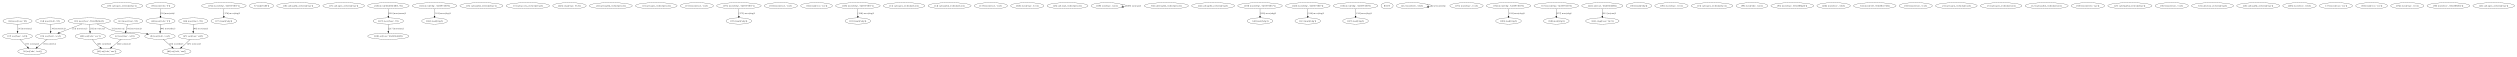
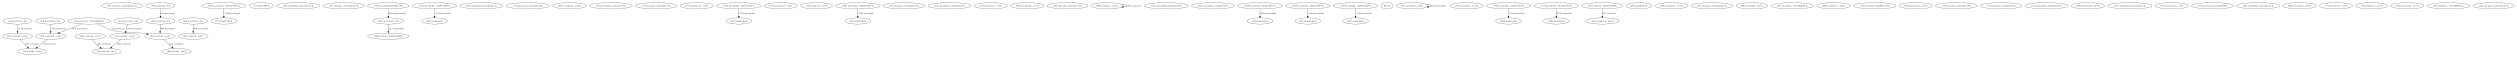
edge "[33] mov(['ecx', '[0xbfffef6c]'])" -> "[40] xor(['edx', 'ecx'])": removed, label "[33] mov(ecx)3"
edge "[47] xor(['eax', 'edi'])" -> "[48] or(['edx', 'eax'])": removed, label "[47] xor(eax)3"
